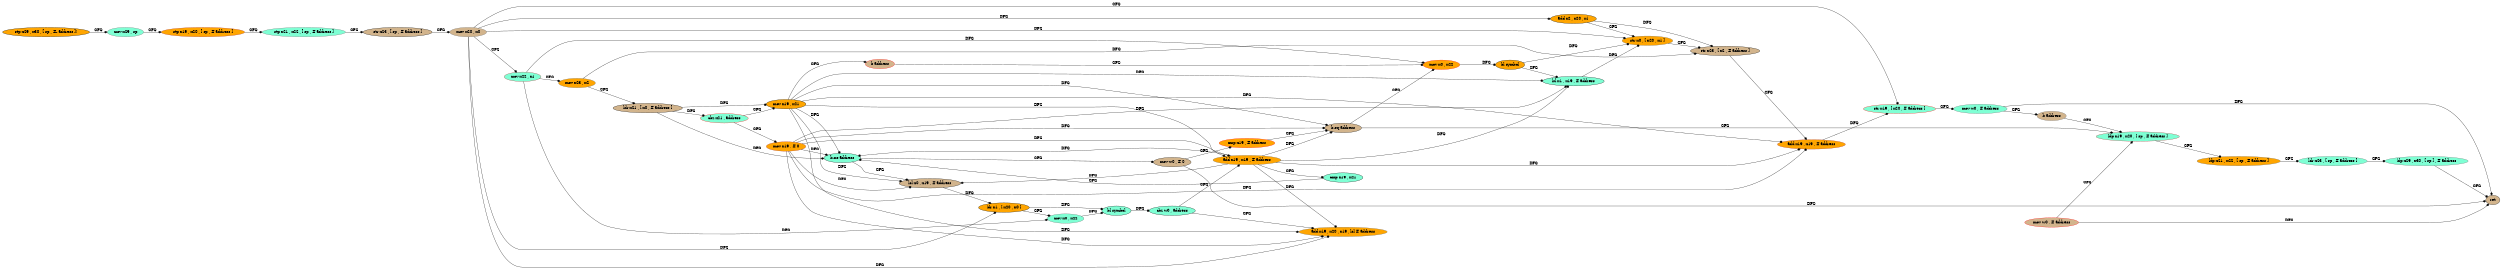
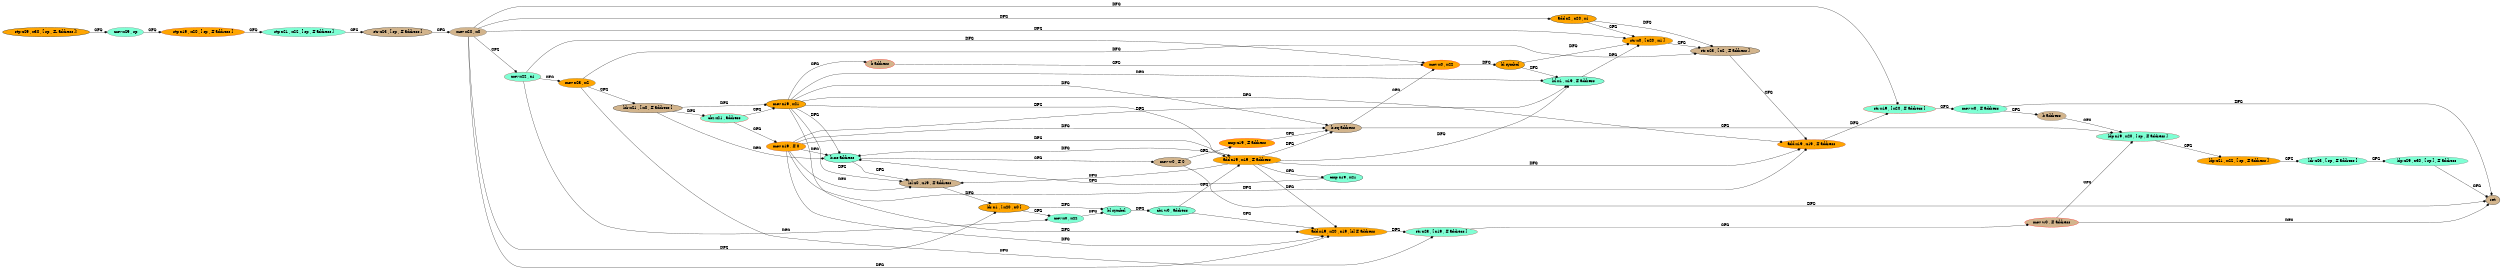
edge "mov x20 , x0" -> "str x19 , [ x20 , # address ]": label "CFG" -> "DFG"
node "str x23 , [ x19 , # address ]": added
